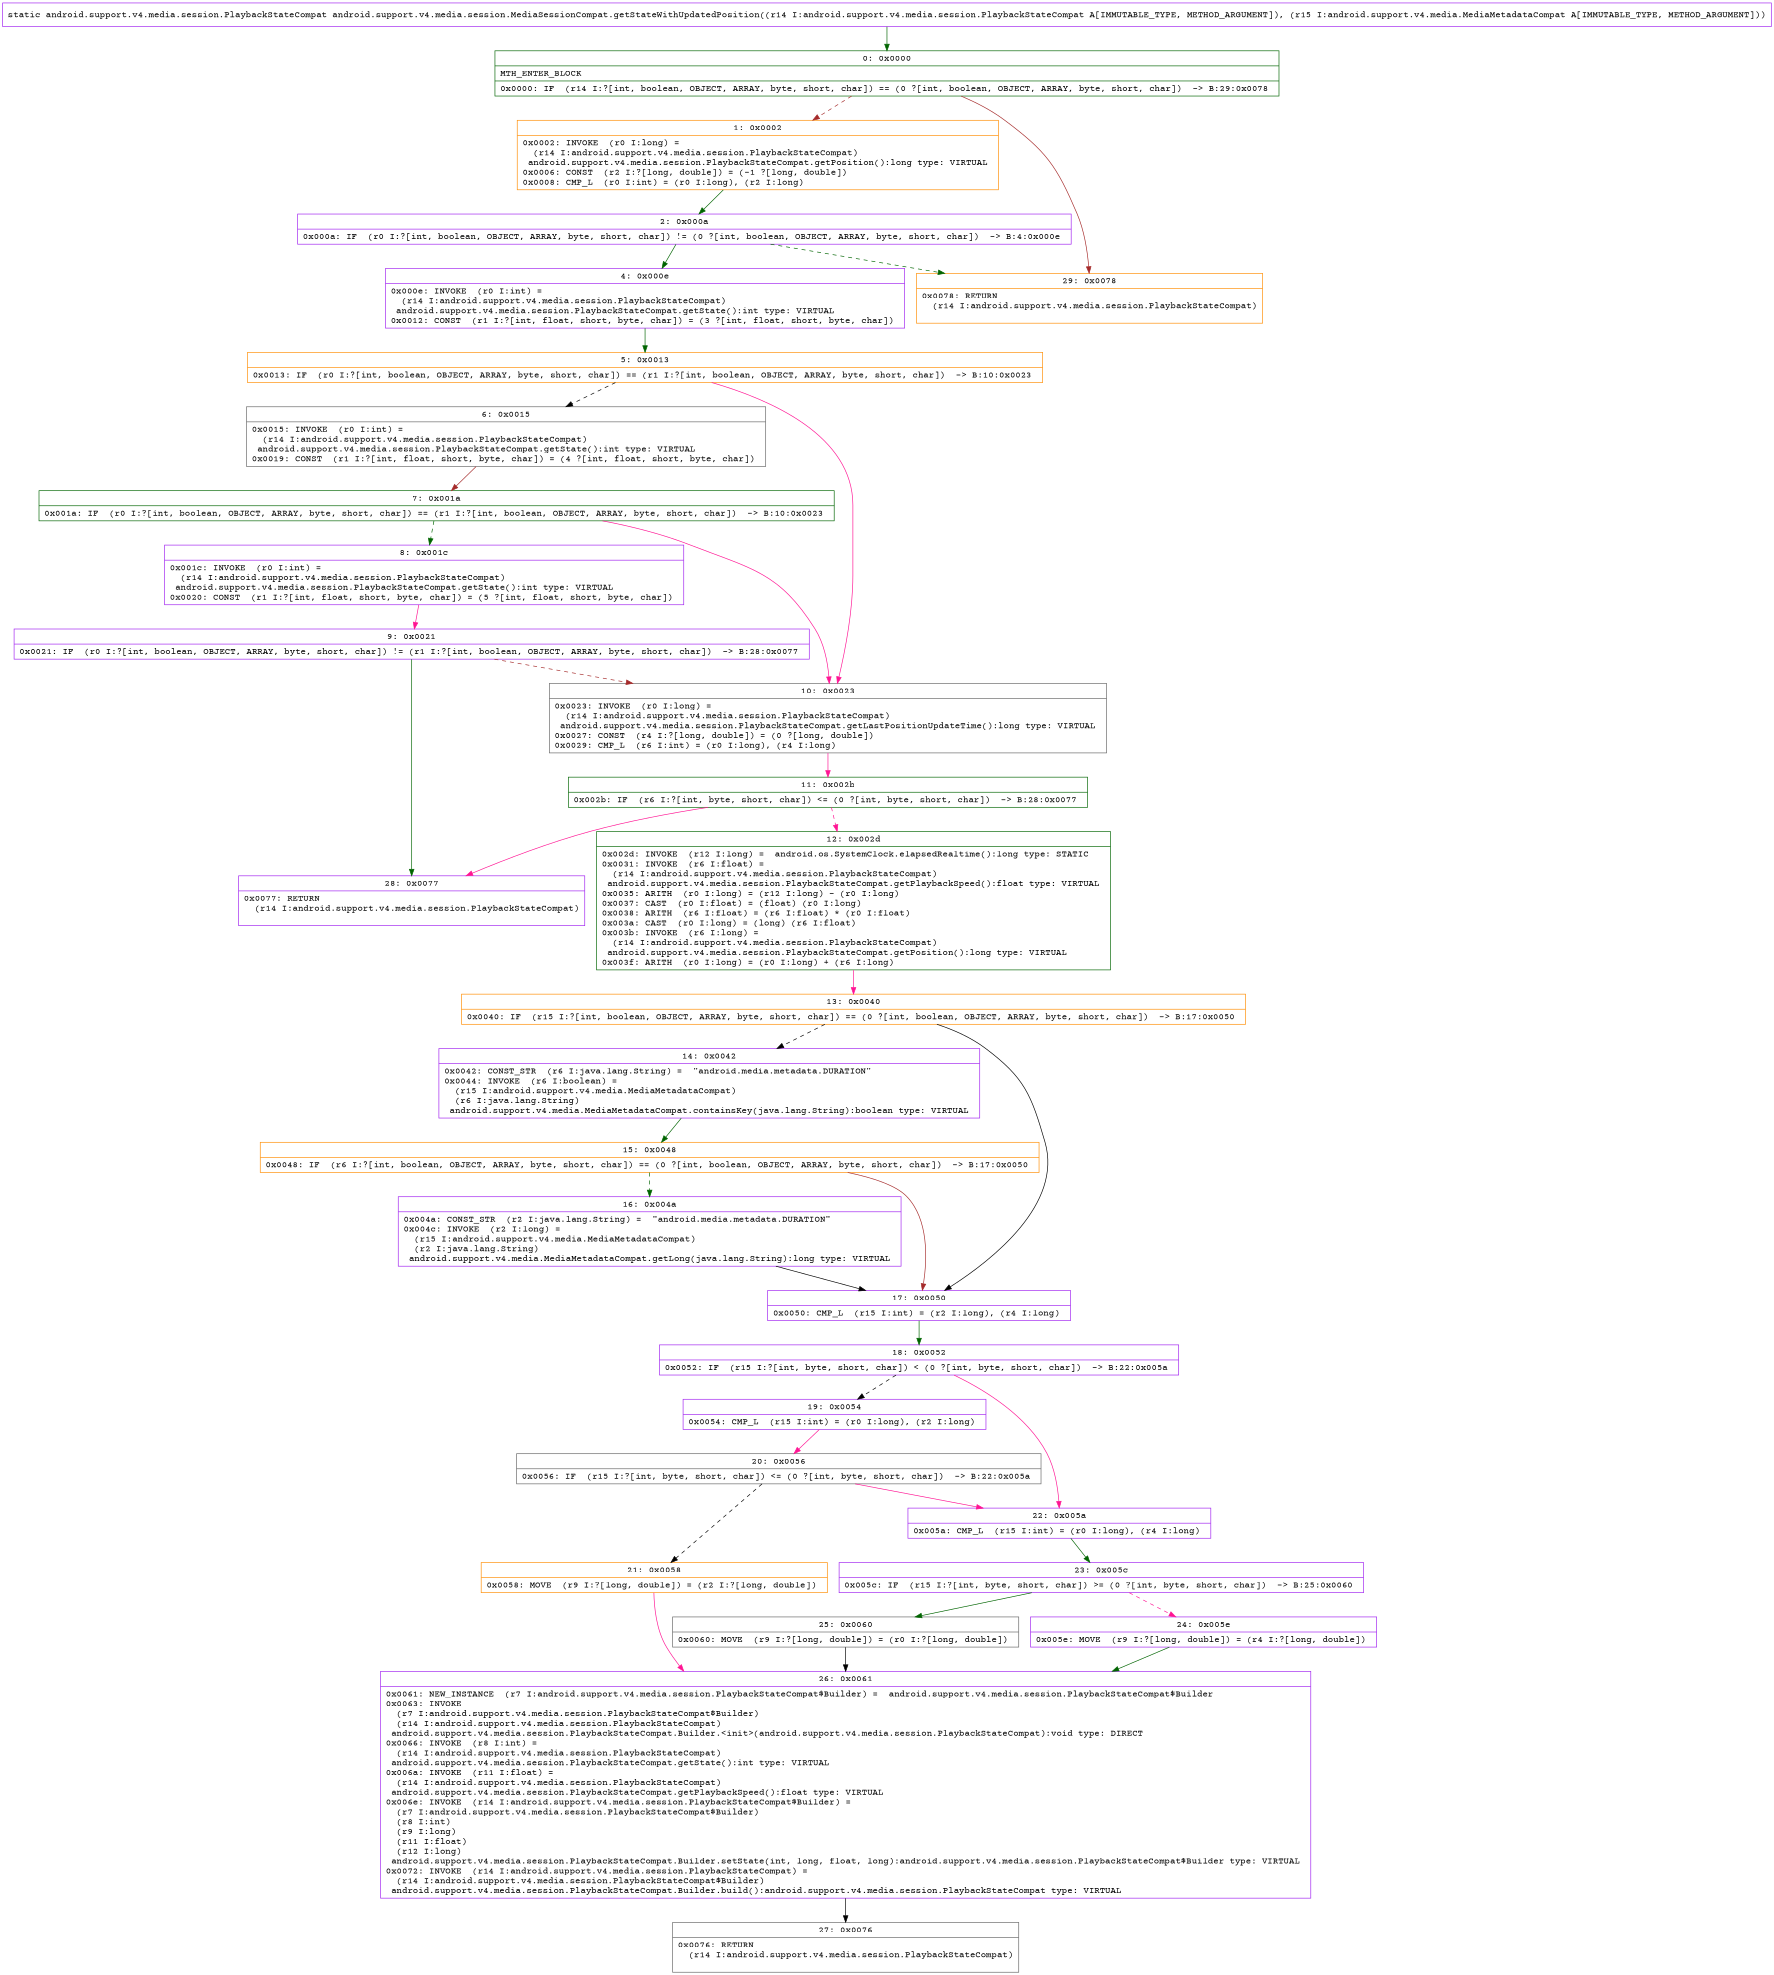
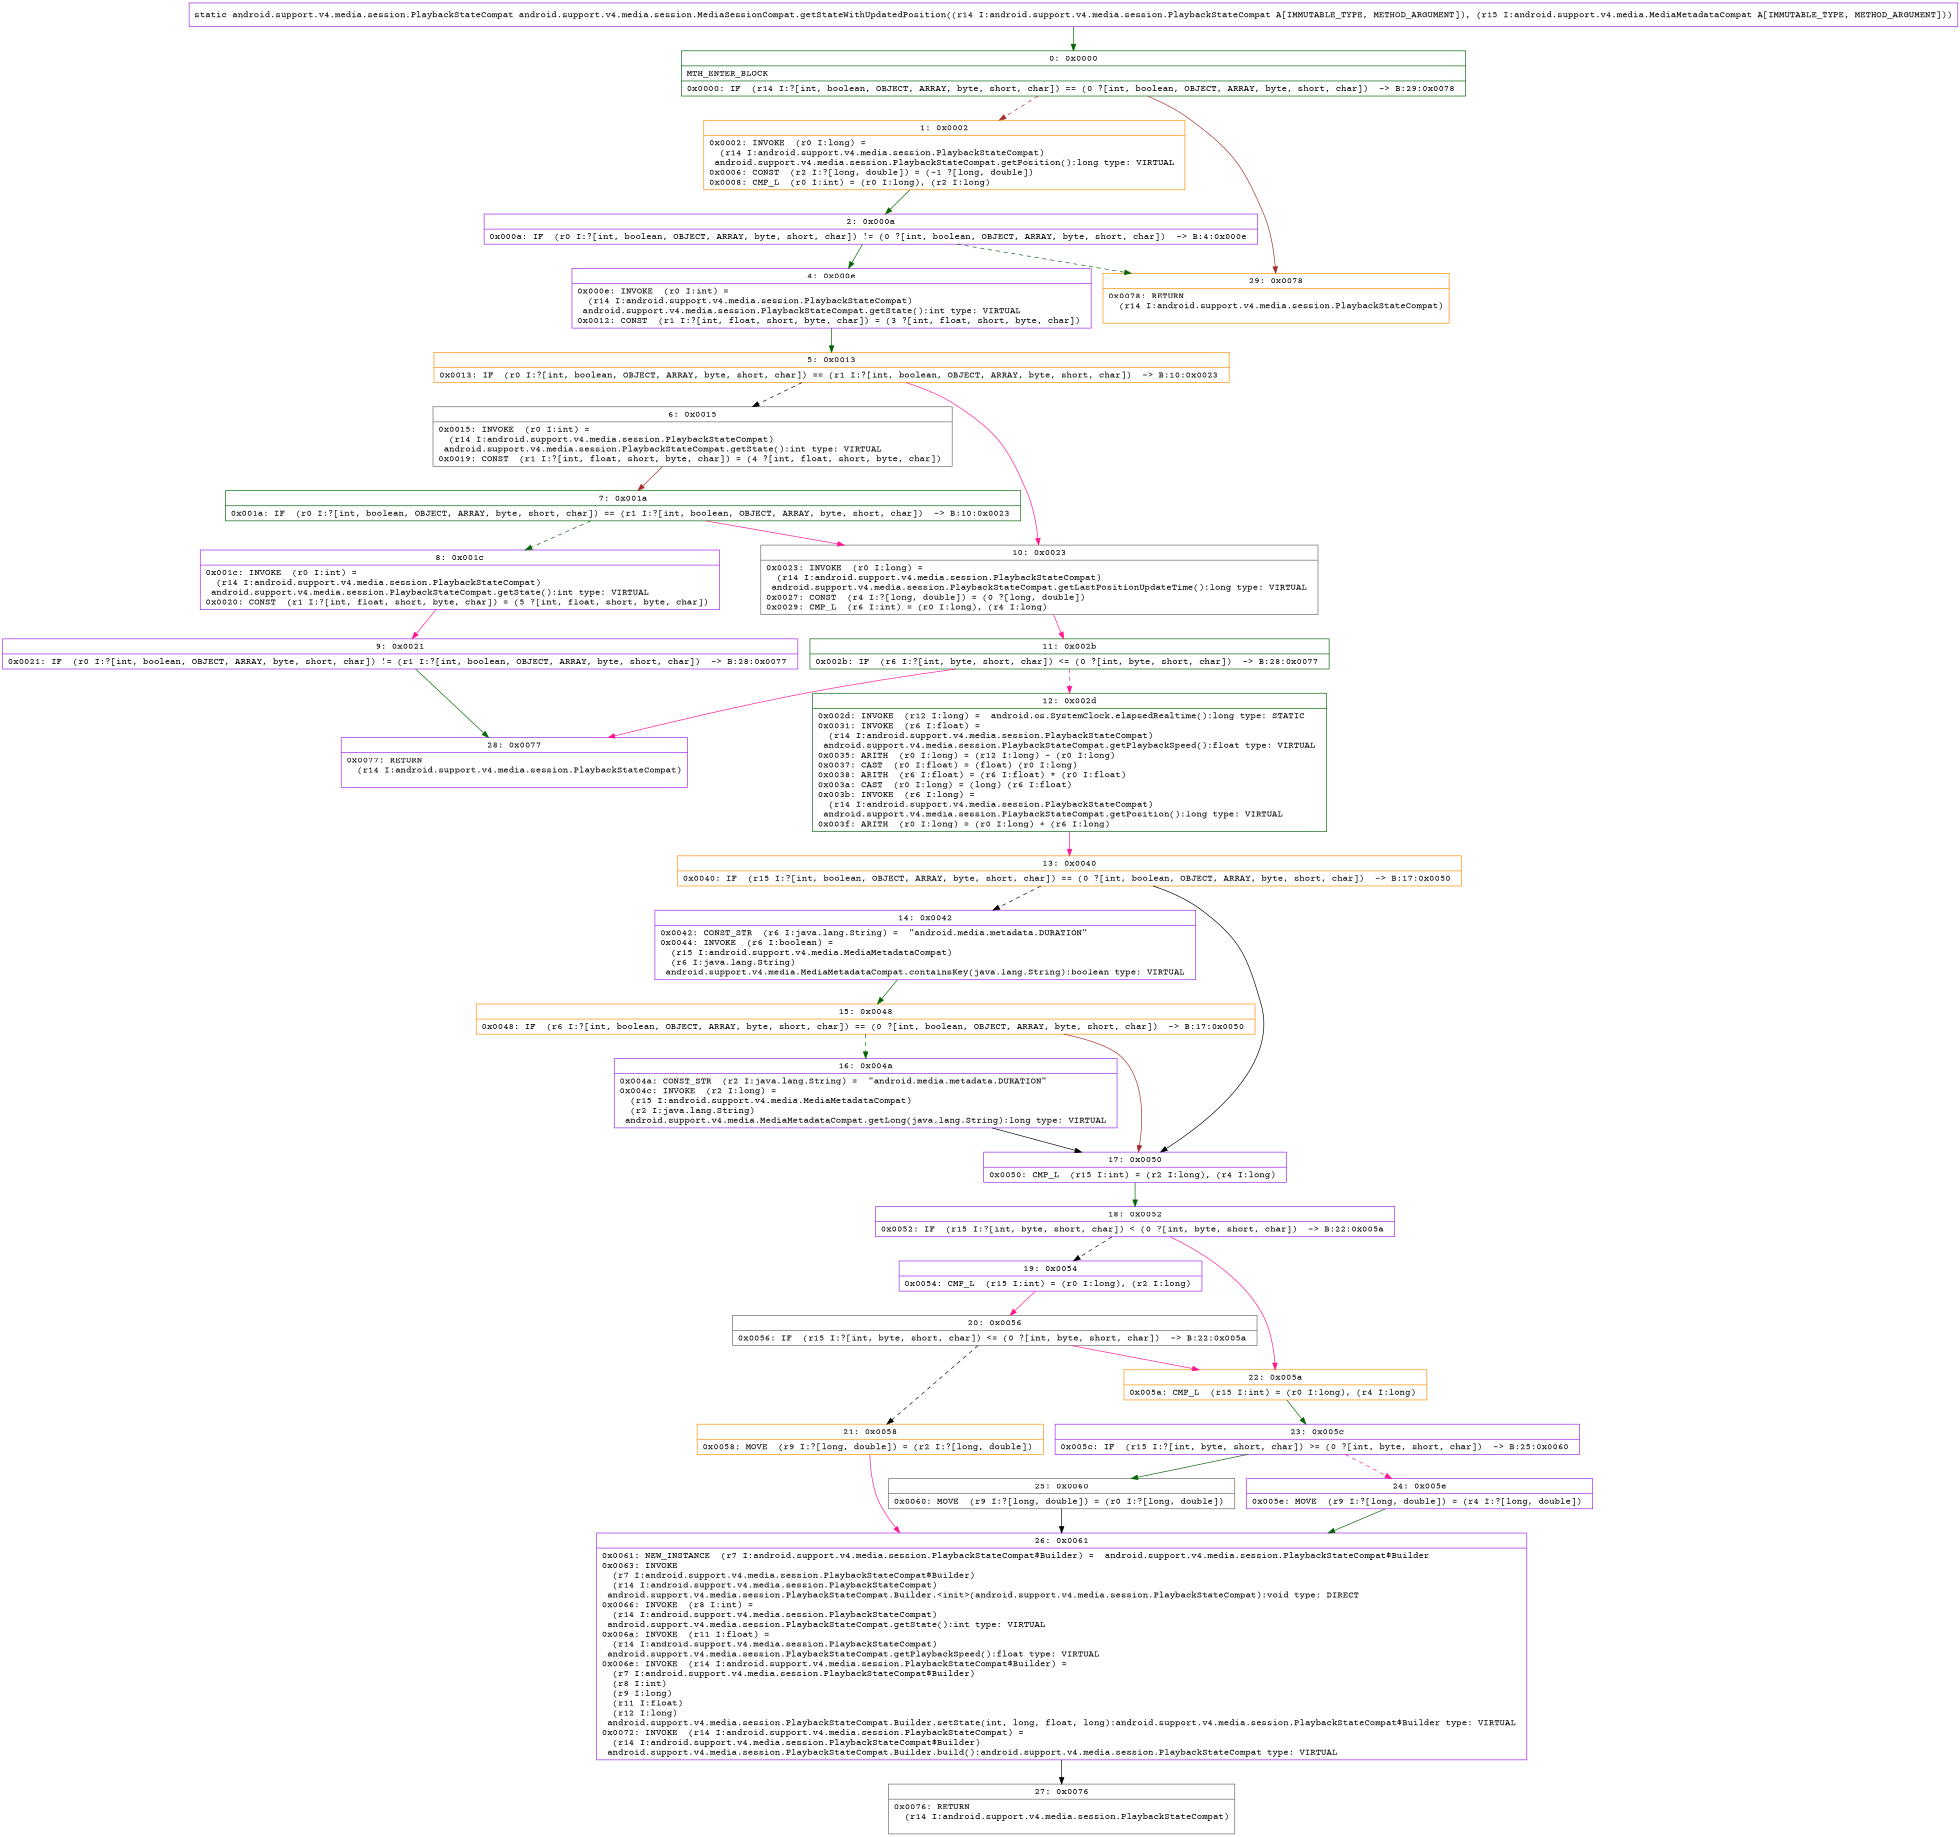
edge "9: 0x0021" -> "10: 0x0023": removed
node "22: 0x005a": color purple -> darkorange
